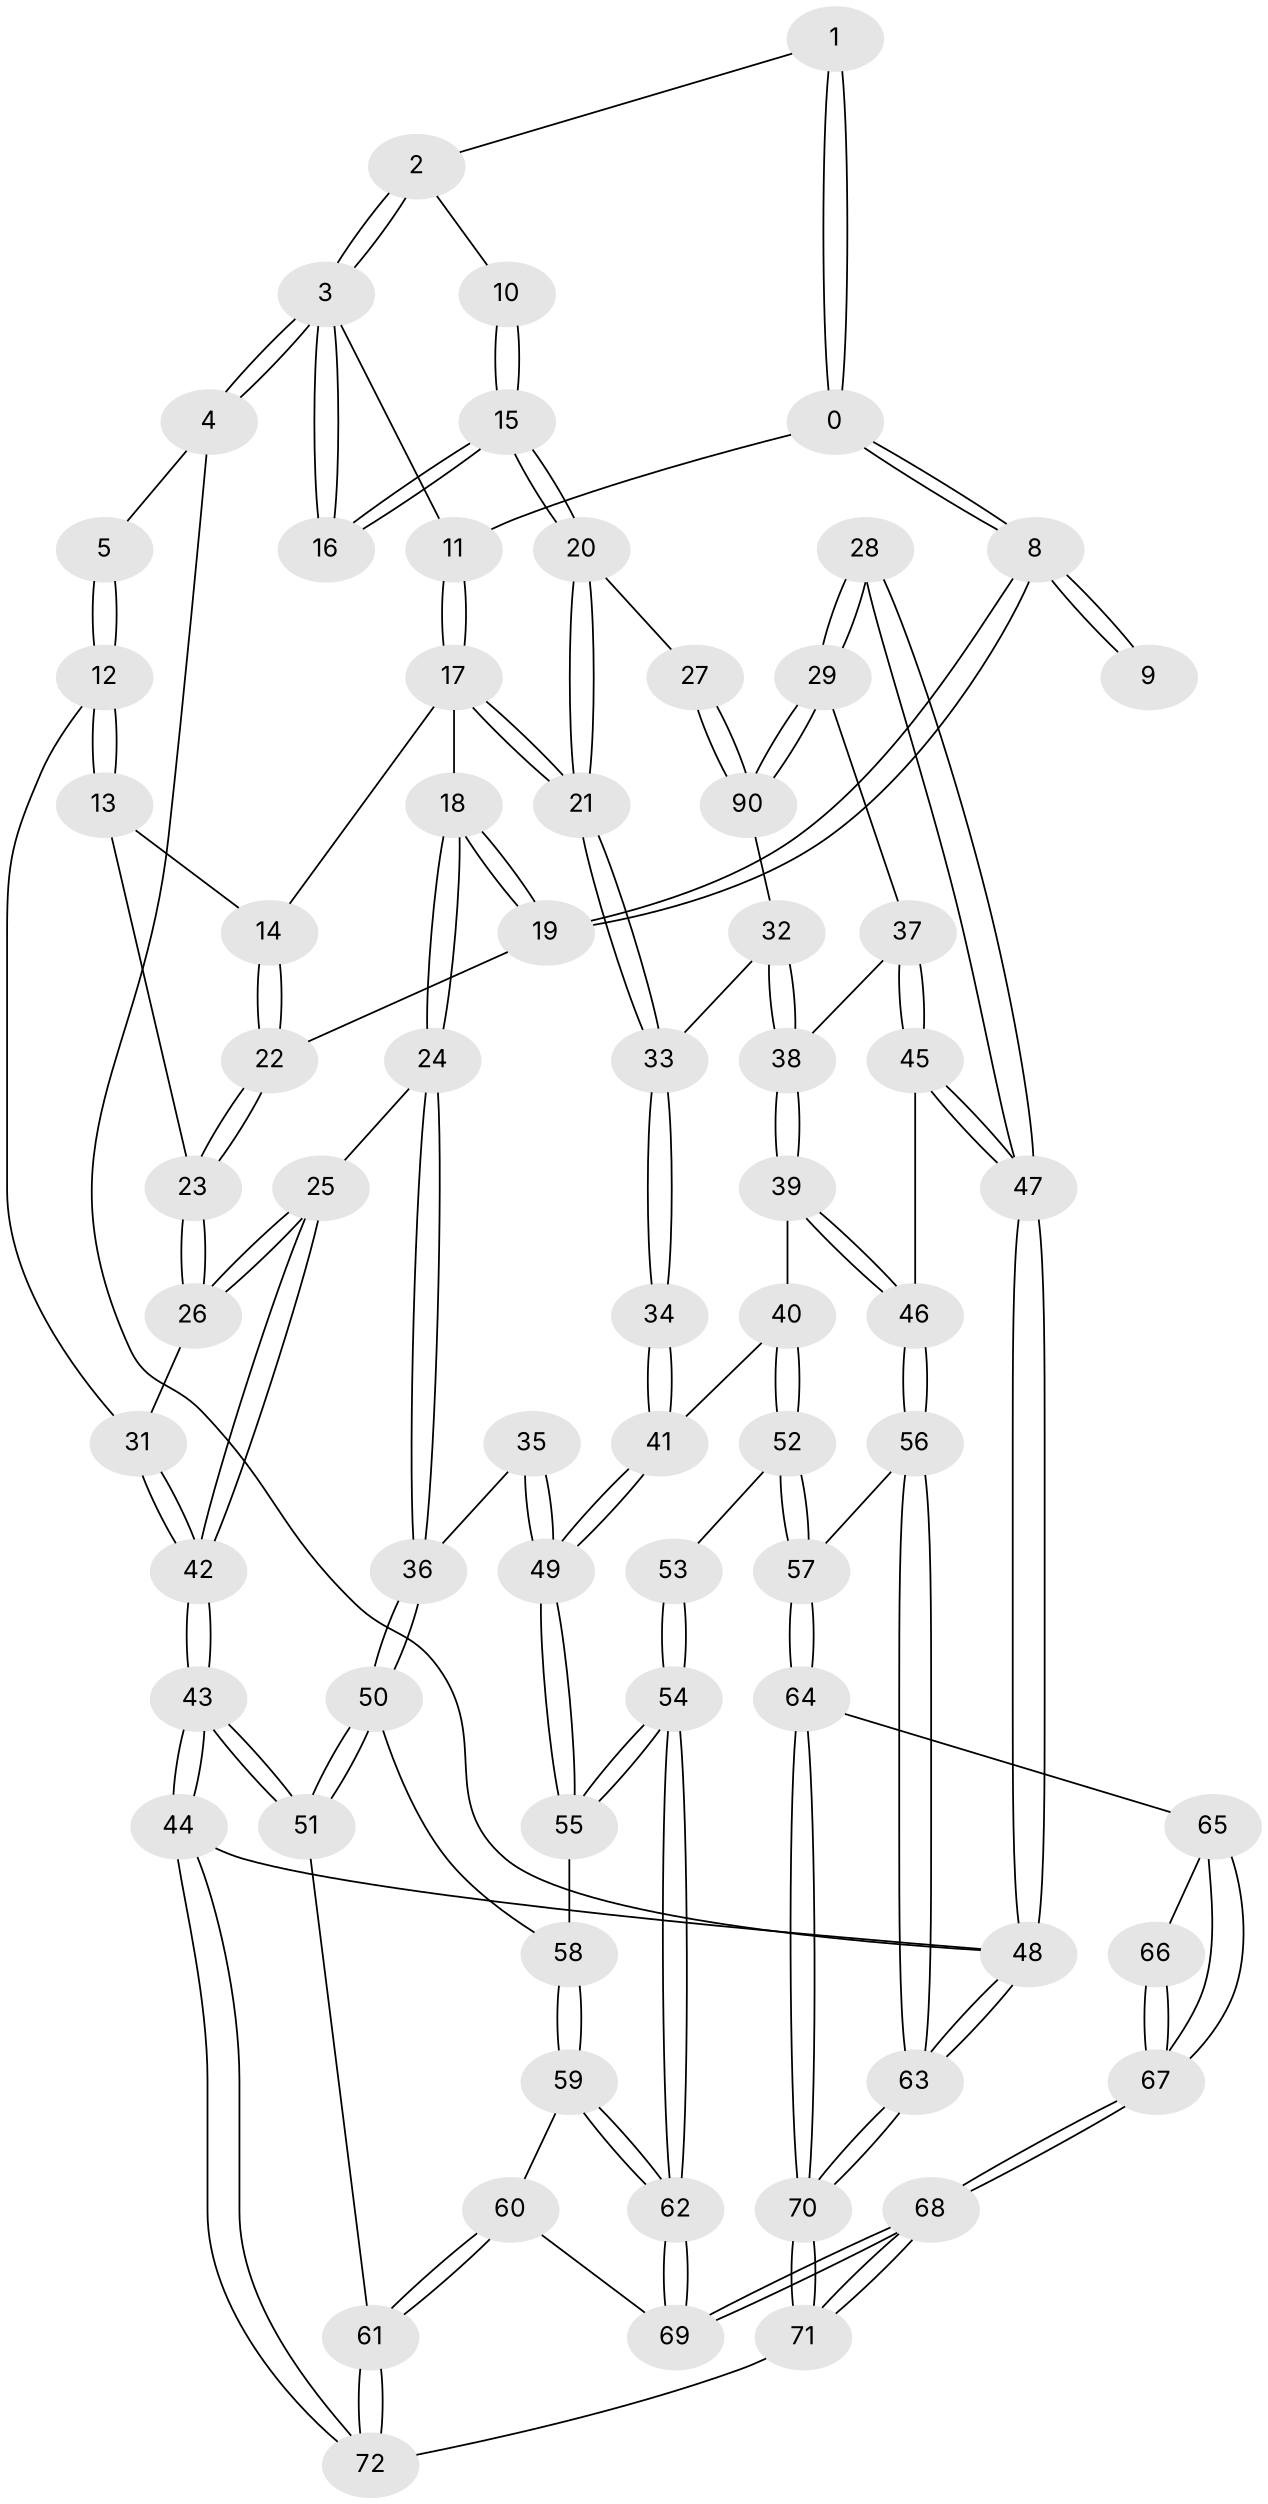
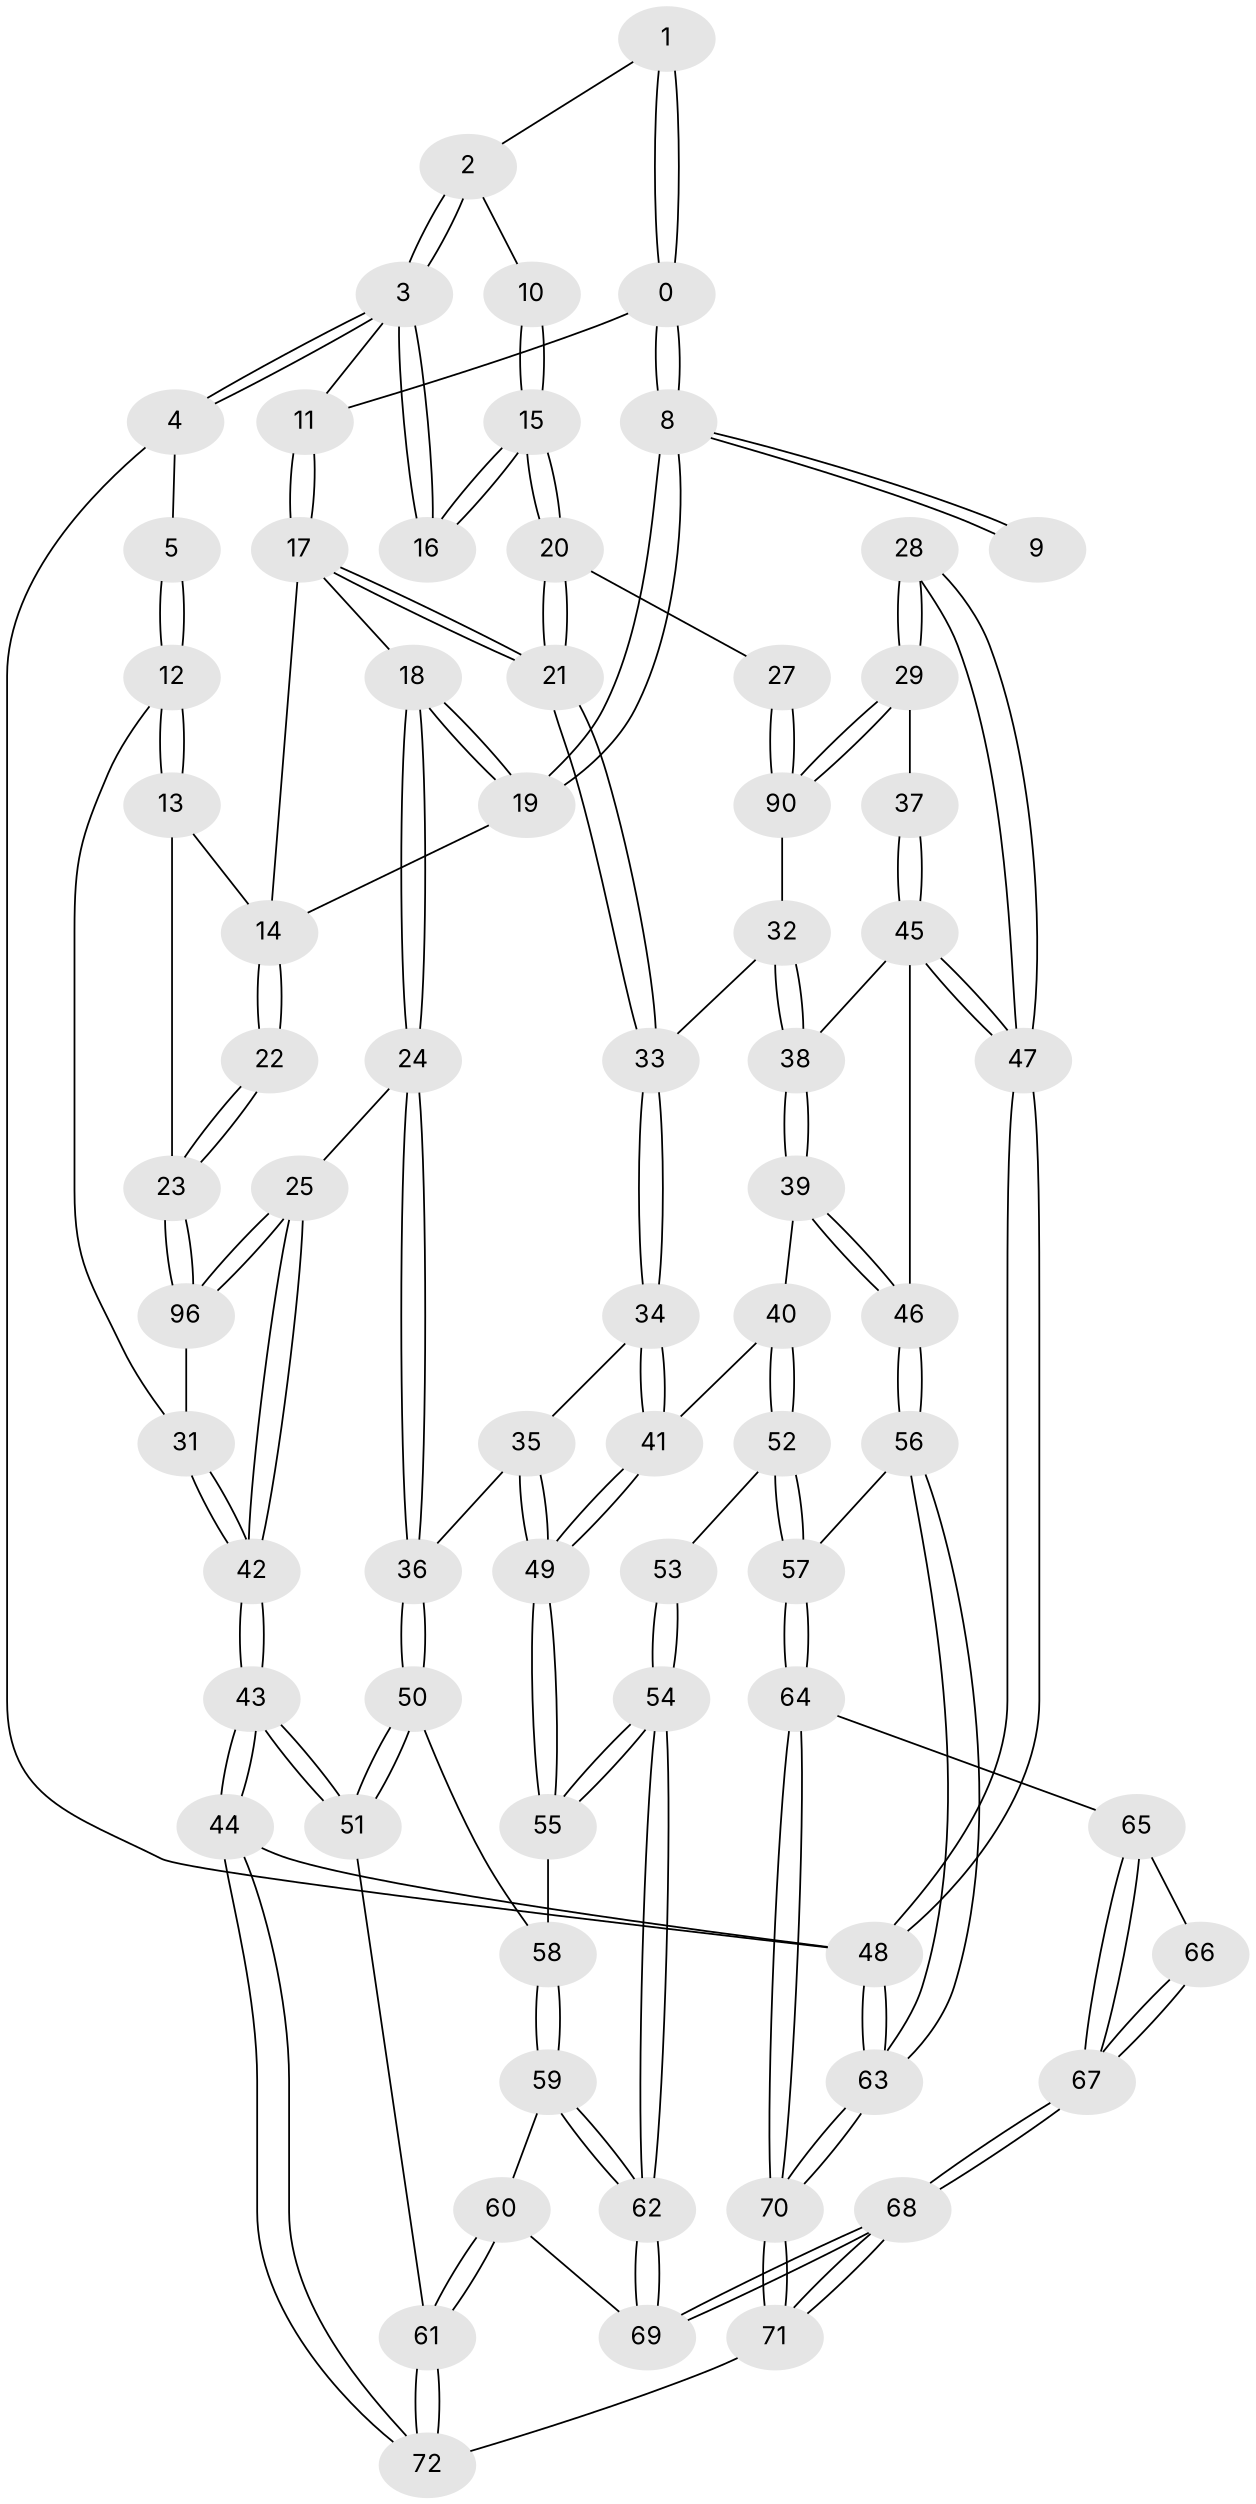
edge "19" -- "22": now "19" -- "14"
edge "37" -- "38": now "45" -- "38"
node "26": label "26" -> "96"
edge "34" -- "35": added
